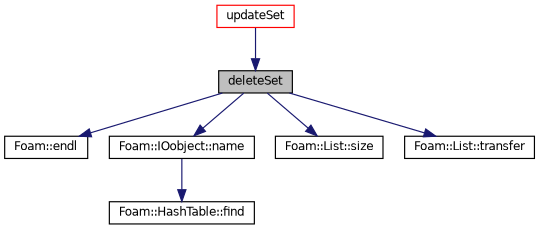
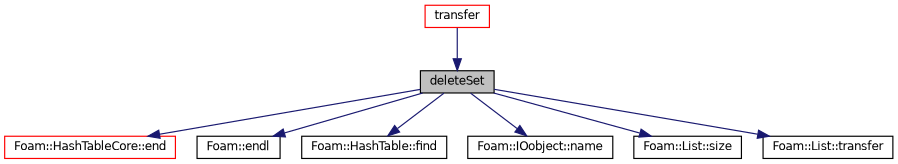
node "updateSet": label "updateSet" -> "transfer"
node "Foam::HashTableCore::end": added
edge "Foam::IOobject::name" -> "Foam::HashTable::find": now "deleteSet" -> "Foam::HashTable::find"
